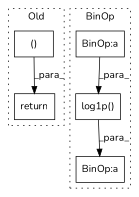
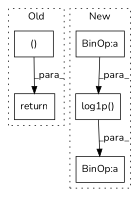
cluster "BinOp": label "BinOp" -> "New"
